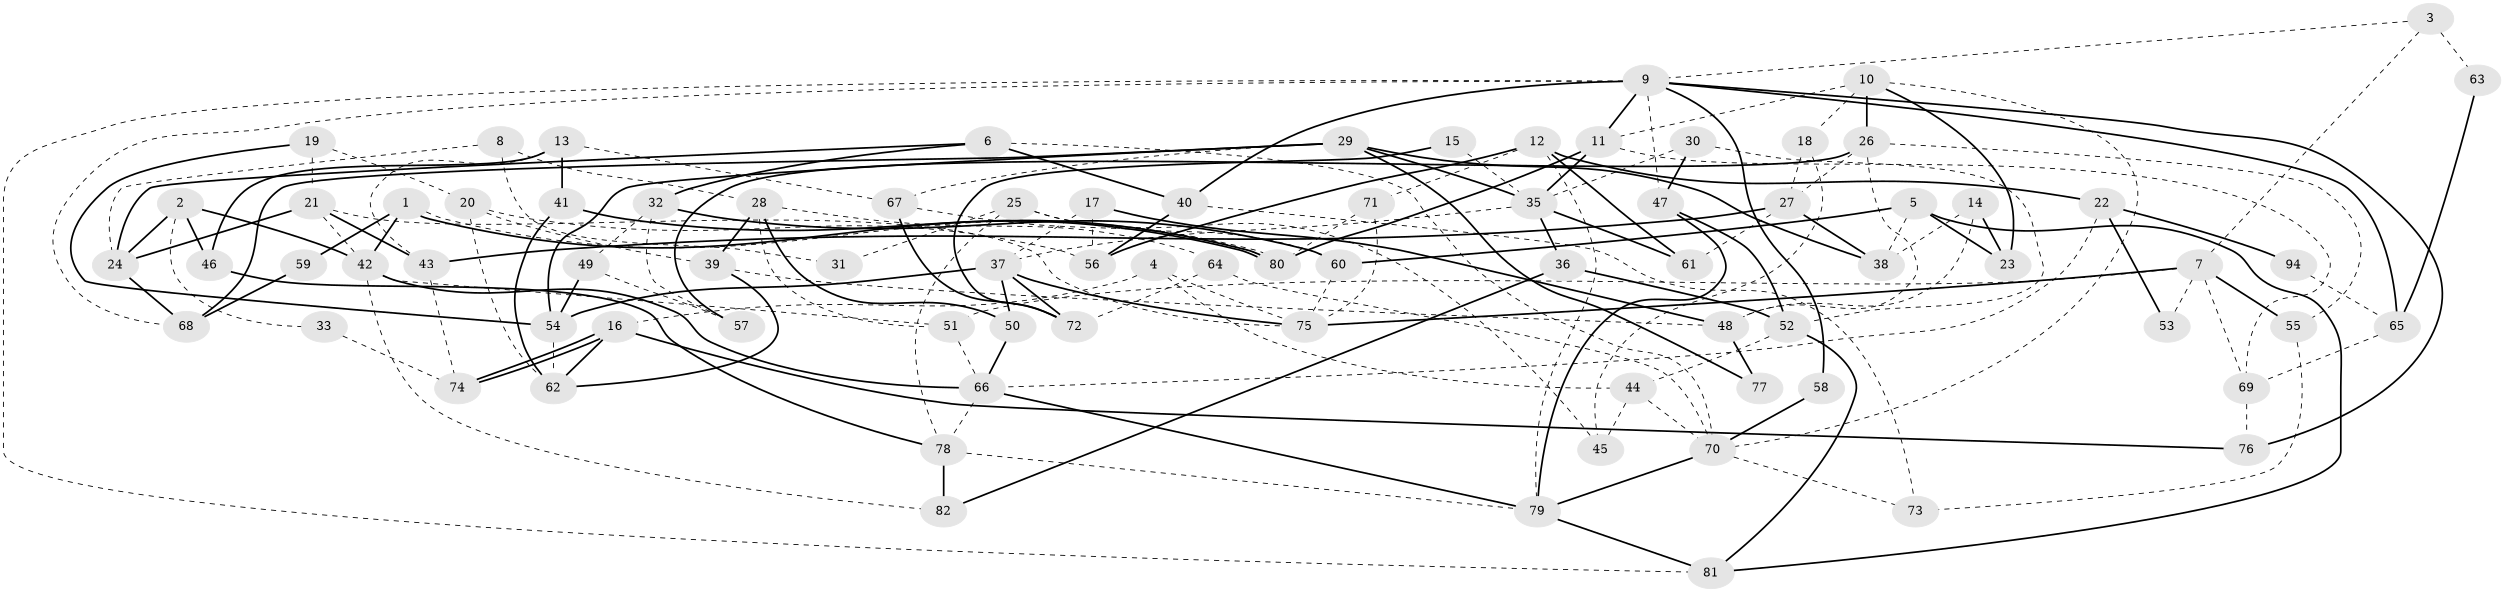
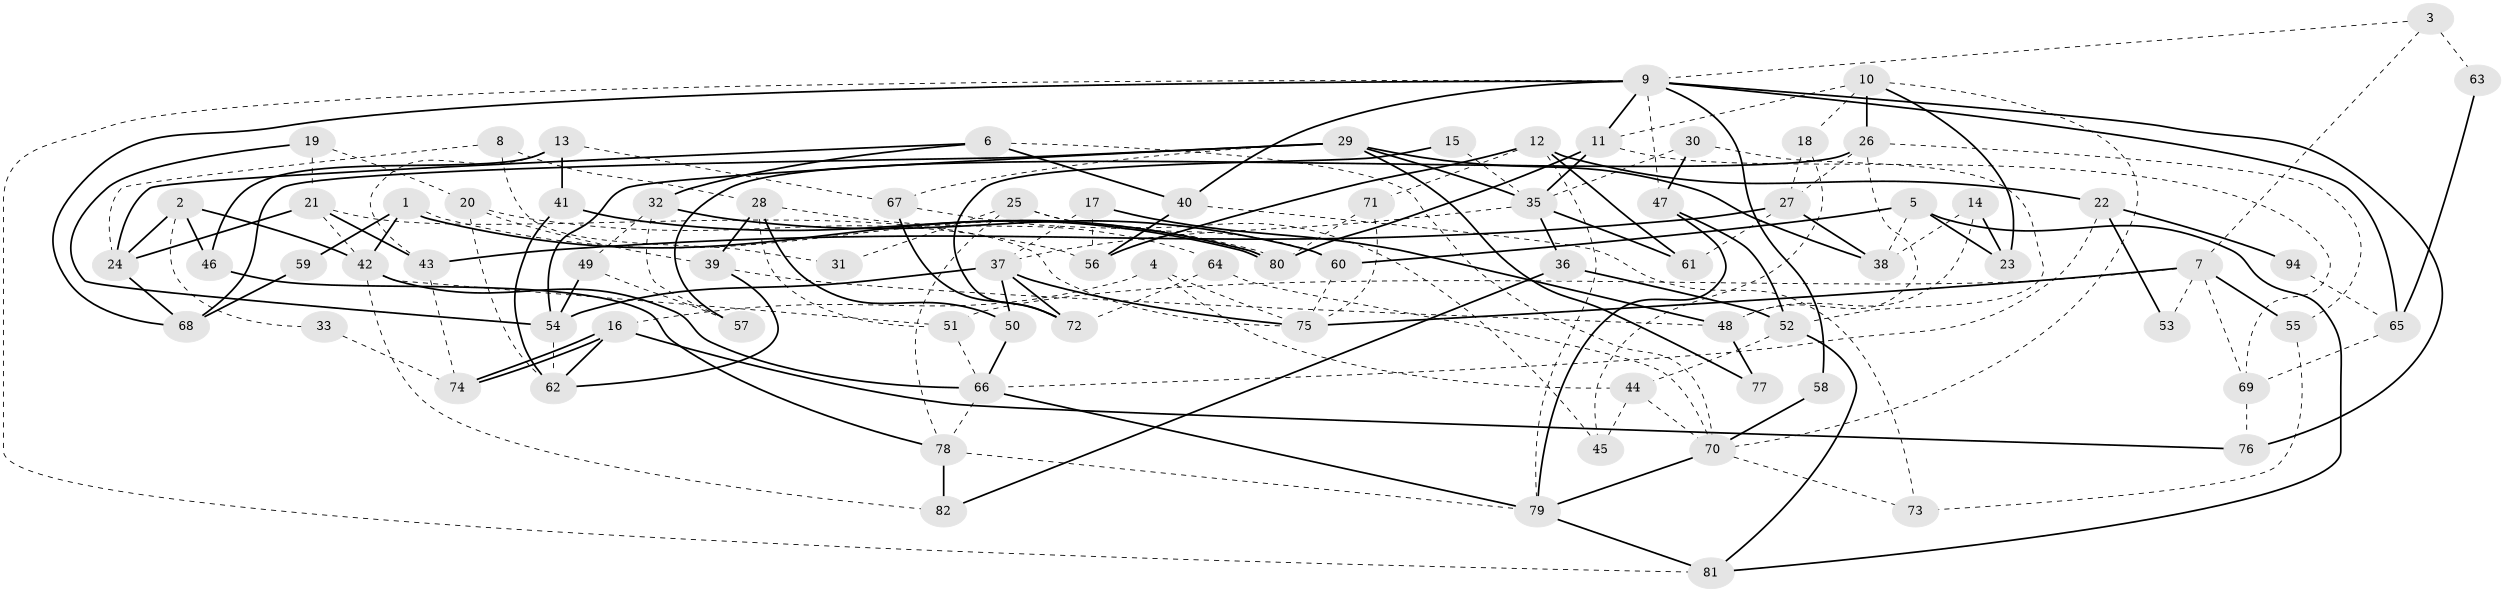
edge "9" -- "68": style dashed -> bold
